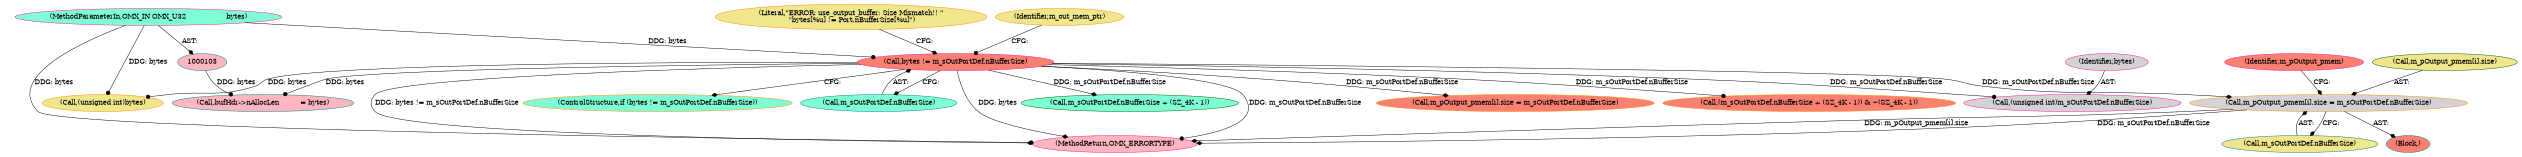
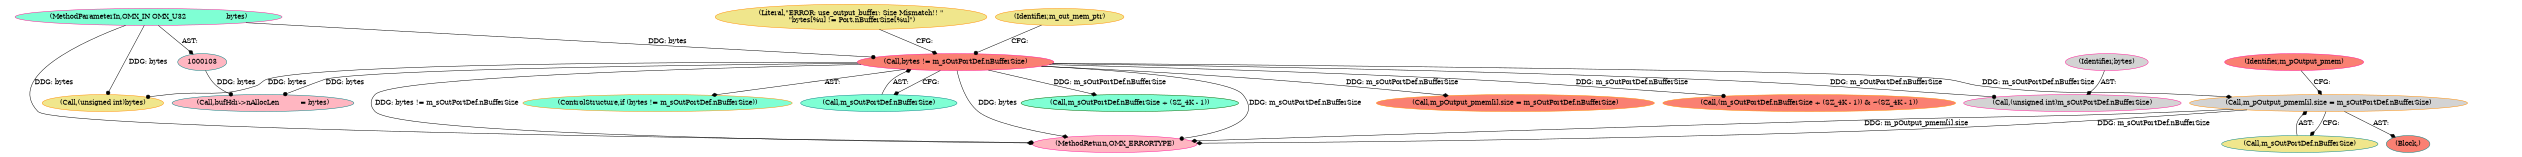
node "(Call,m_pOutput_pmem[i].size)": removed
edge "(Call,bytes != m_sOutPortDef.nBufferSize)" -> "(ControlStructure,if (bytes != m_sOutPortDef.nBufferSize))": label "CFG: " -> "AST: "
